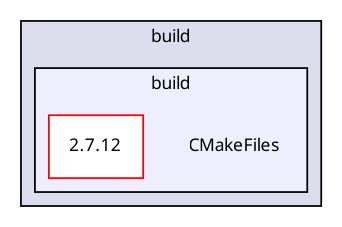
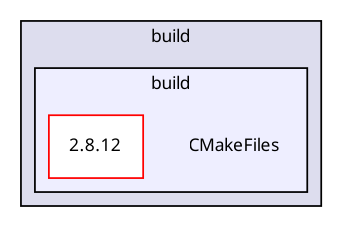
node "2.7.12": label "2.7.12" -> "2.8.12"
